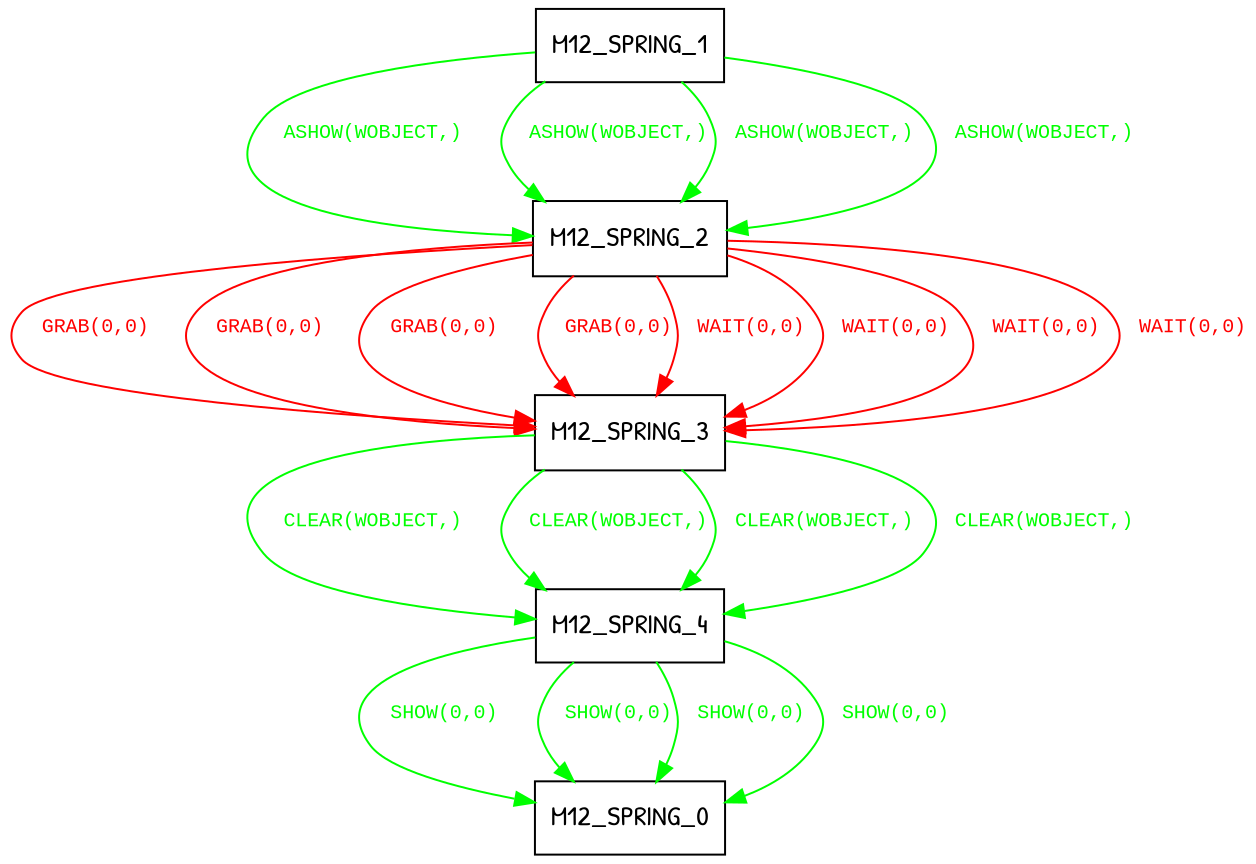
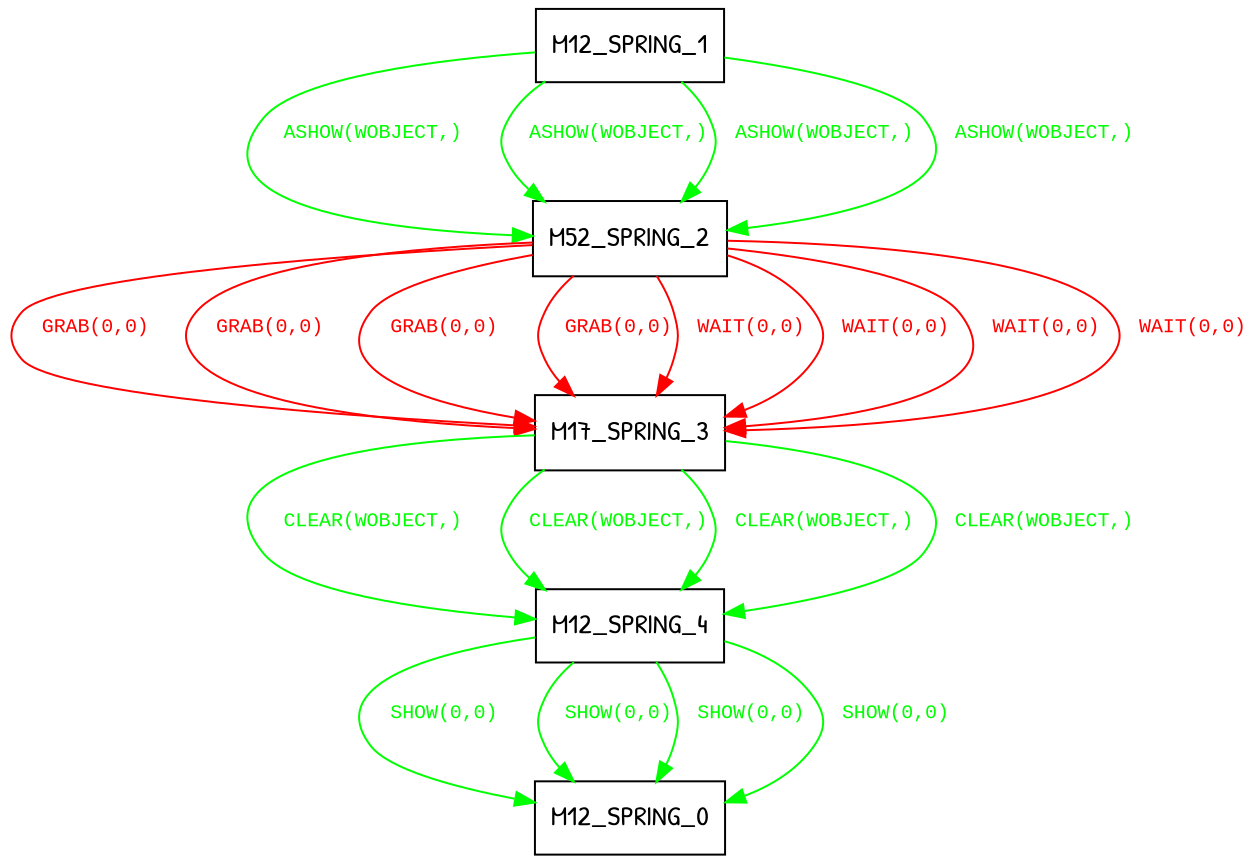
node "M12_SPRING_2": label "M12_SPRING_2" -> "M52_SPRING_2"
node "M12_SPRING_3": label "M12_SPRING_3" -> "M17_SPRING_3"
